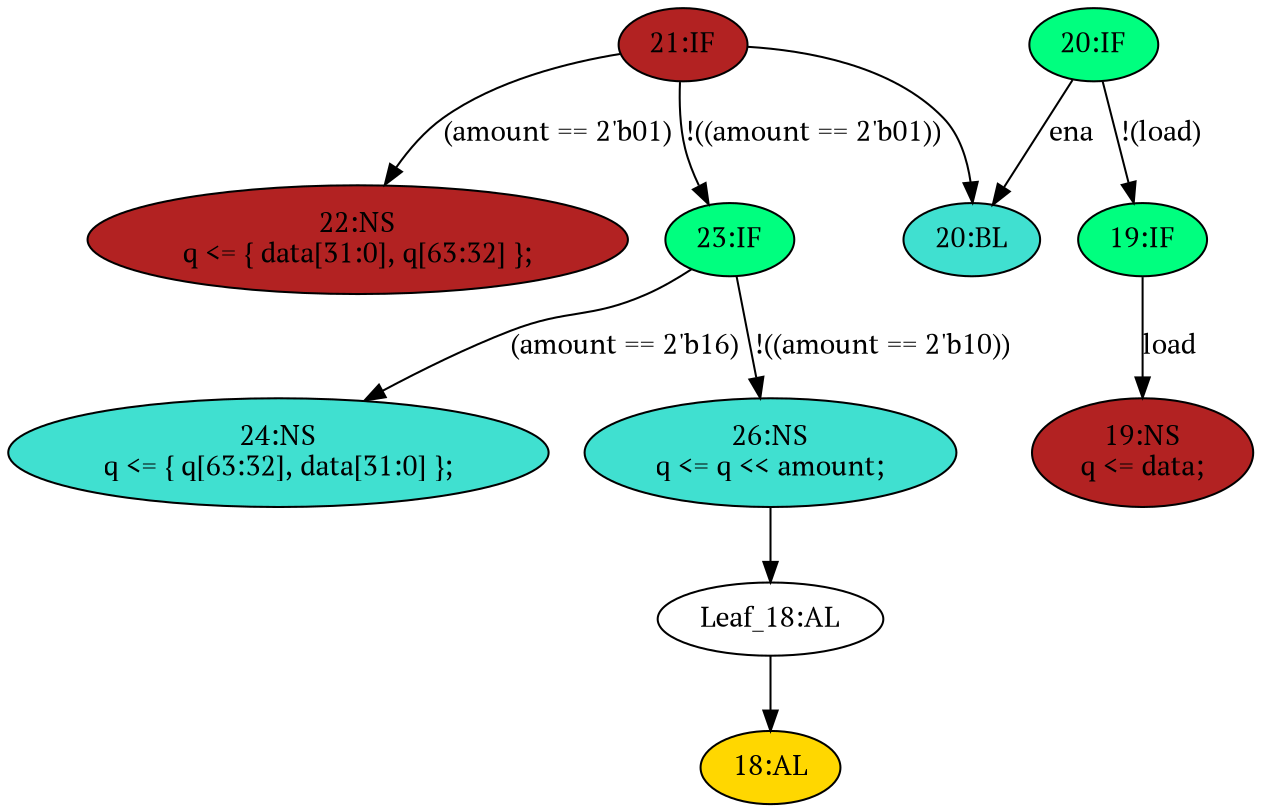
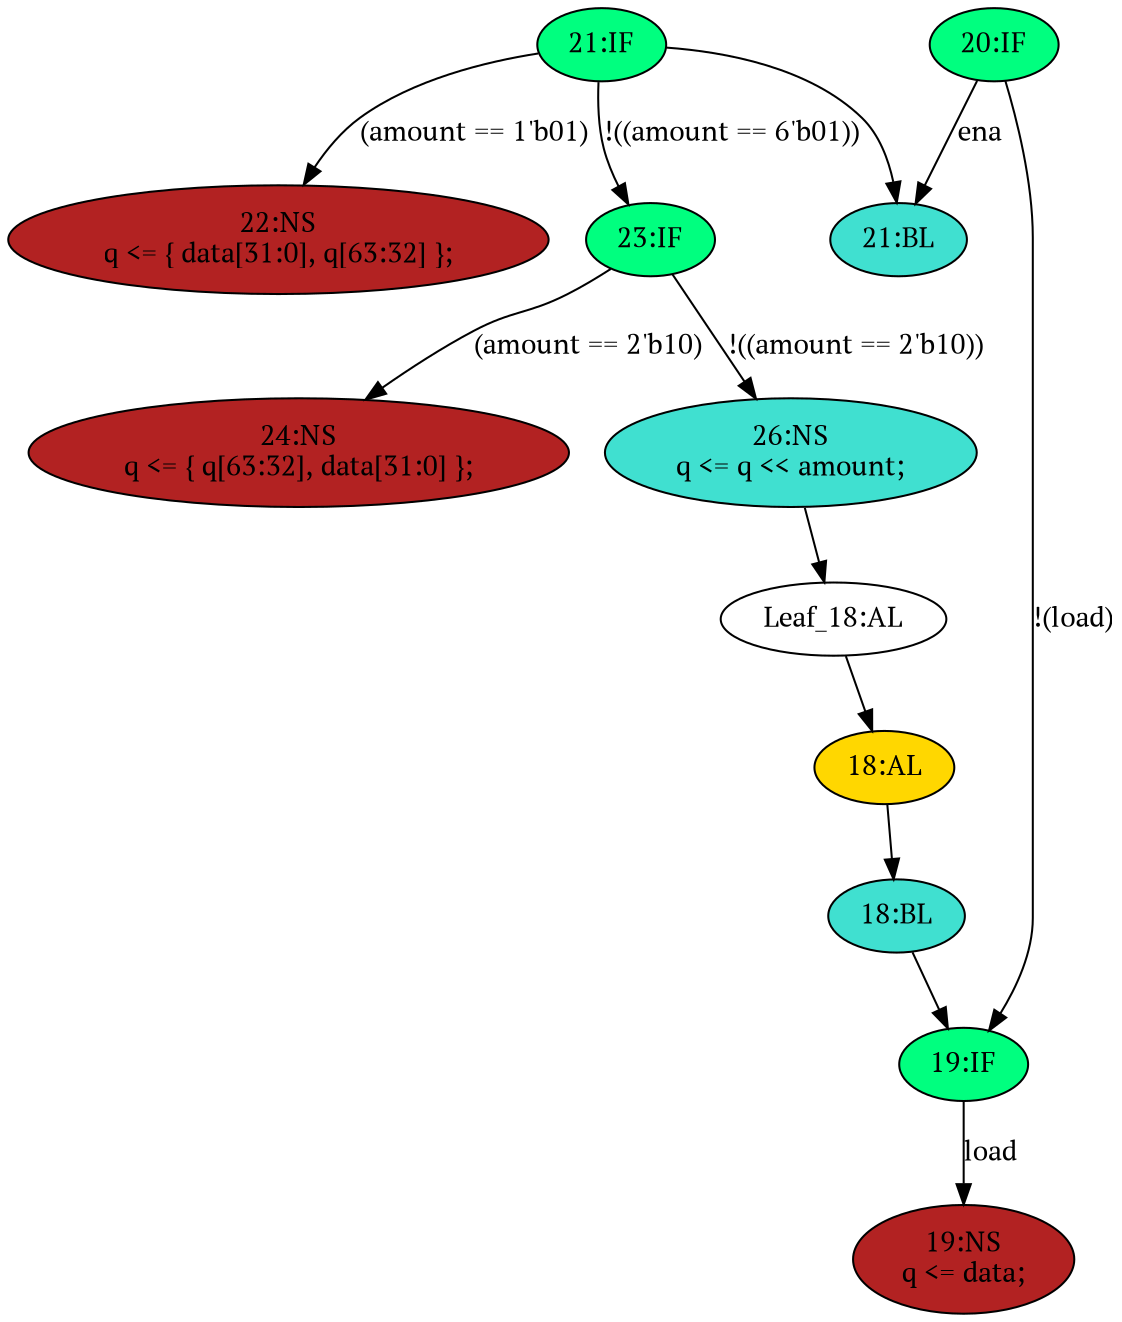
node "21:IF": fillcolor firebrick -> springgreen
edge "21:IF" -> "22:NS q <= { data[31:0], q[63:32] };": label "(amount == 2'b01)" -> "(amount == 1'b01)"
edge "21:IF" -> "23:IF": label "!((amount == 2'b01))" -> "!((amount == 6'b01))"
node "20:BL": label "20:BL" -> "21:BL"
edge "23:IF" -> "24:NS q <= { q[63:32], data[31:0] };": label "(amount == 2'b16)" -> "(amount == 2'b10)"
node "24:NS q <= { q[63:32], data[31:0] };": fillcolor turquoise -> firebrick
node "18:BL": added
